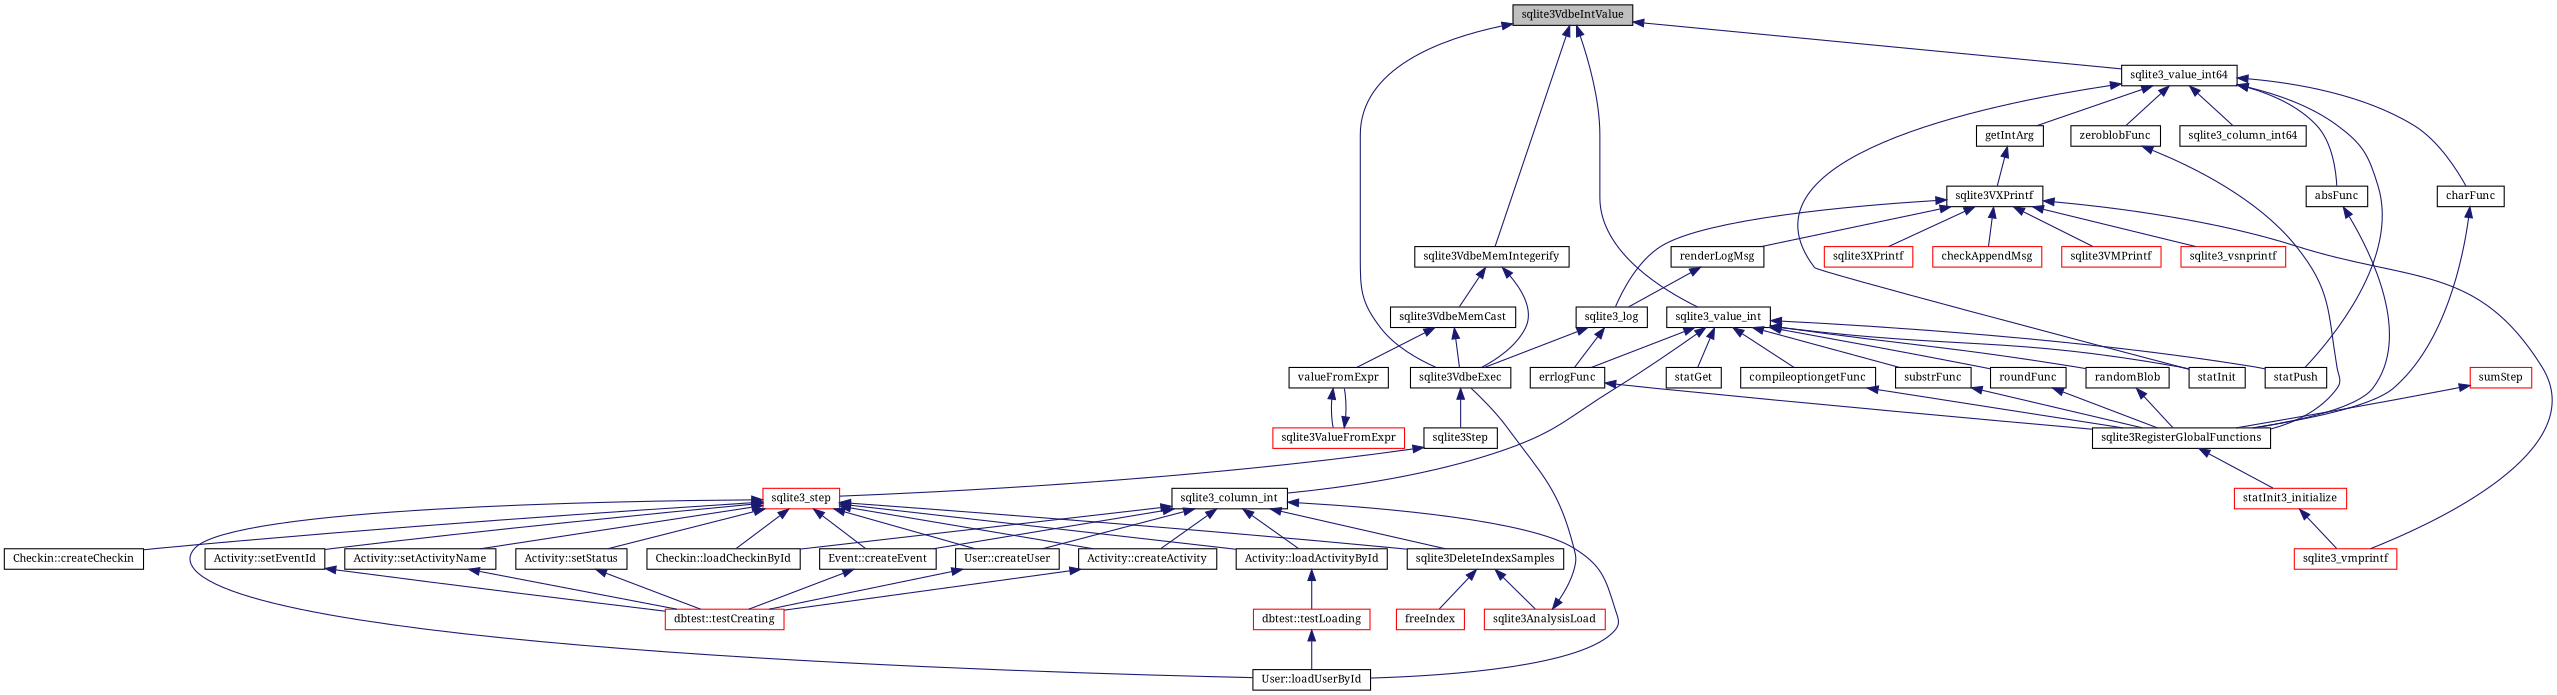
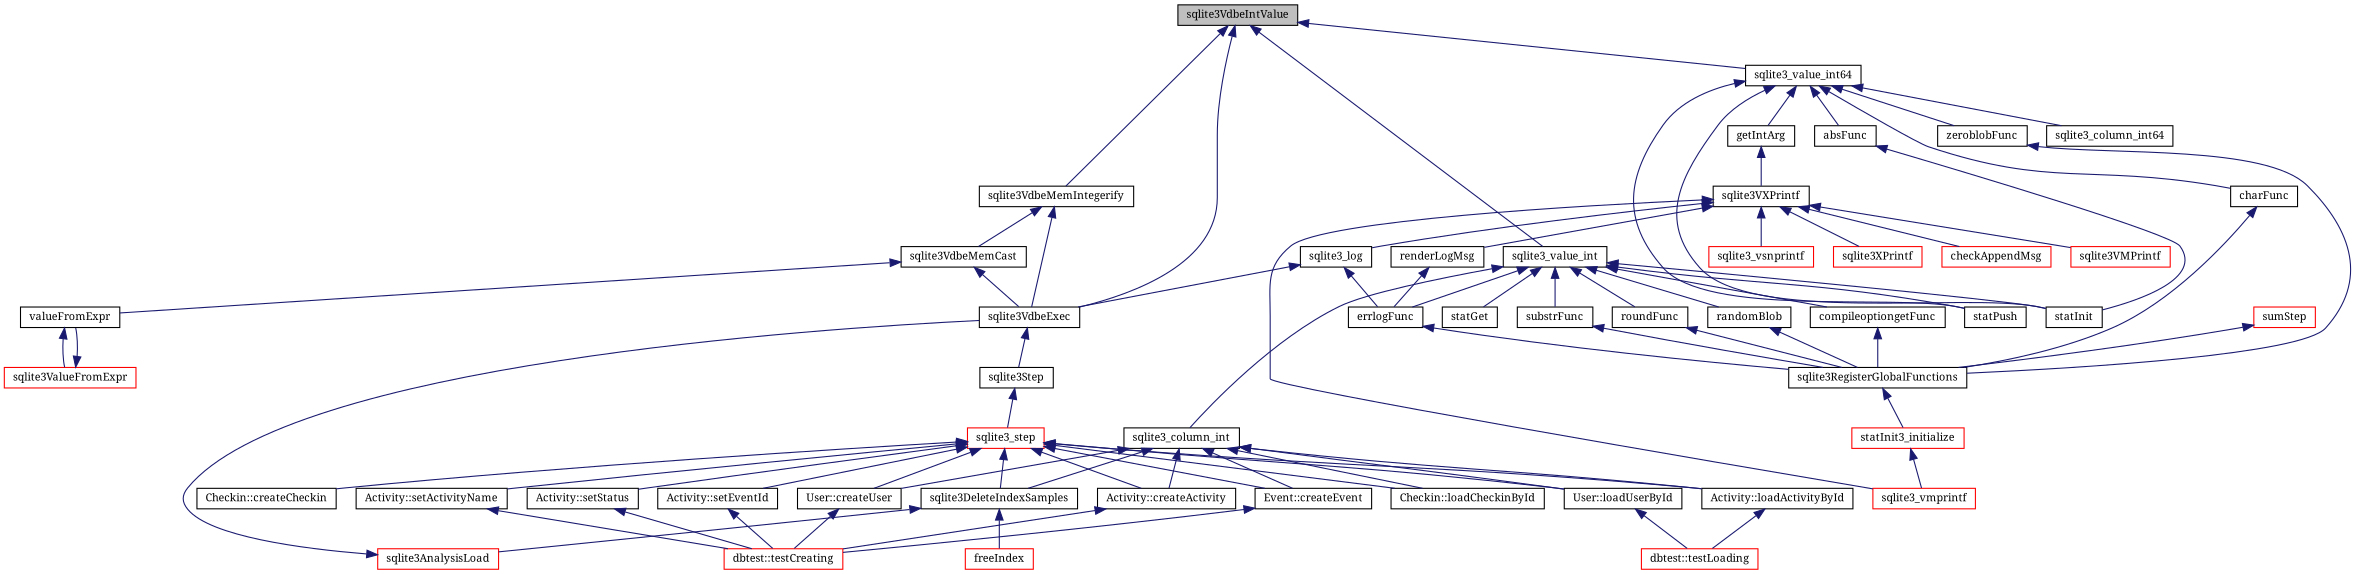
edge "sqlite3_log" -> "renderLogMsg": now "errlogFunc" -> "renderLogMsg"
edge "sqlite3RegisterGlobalFunctions" -> "absFunc": now "statInit" -> "absFunc"
edge "User::loadUserById" -> "dbtest::testLoading": reversed
